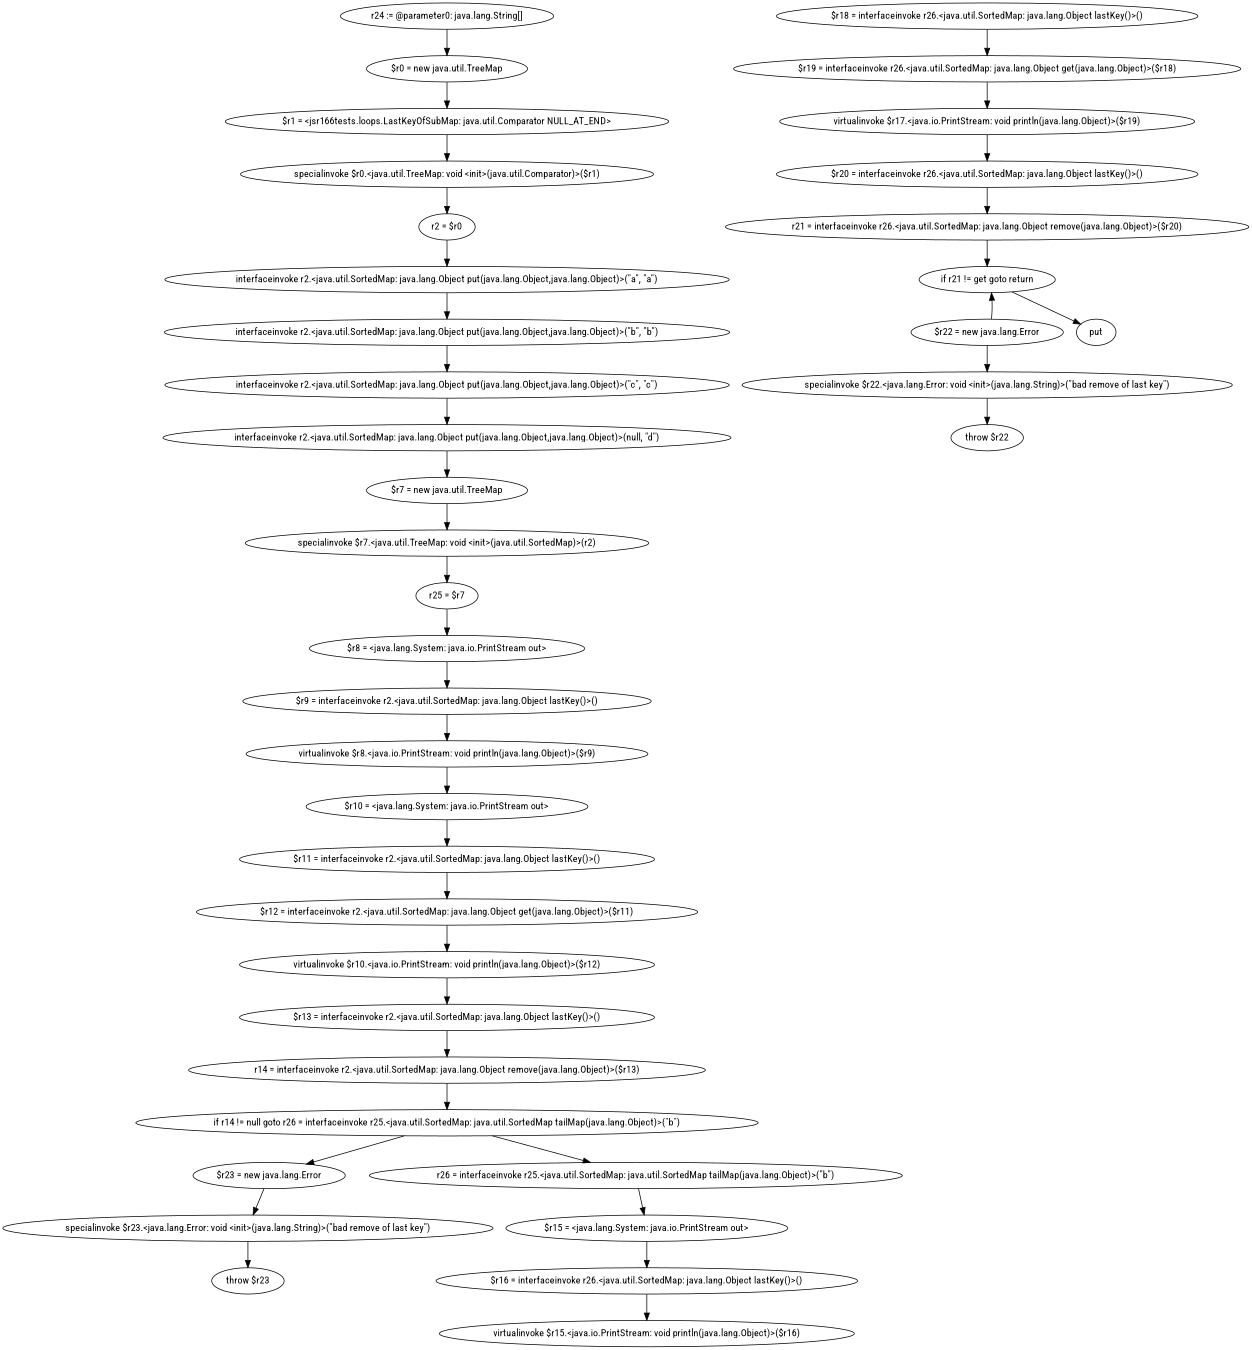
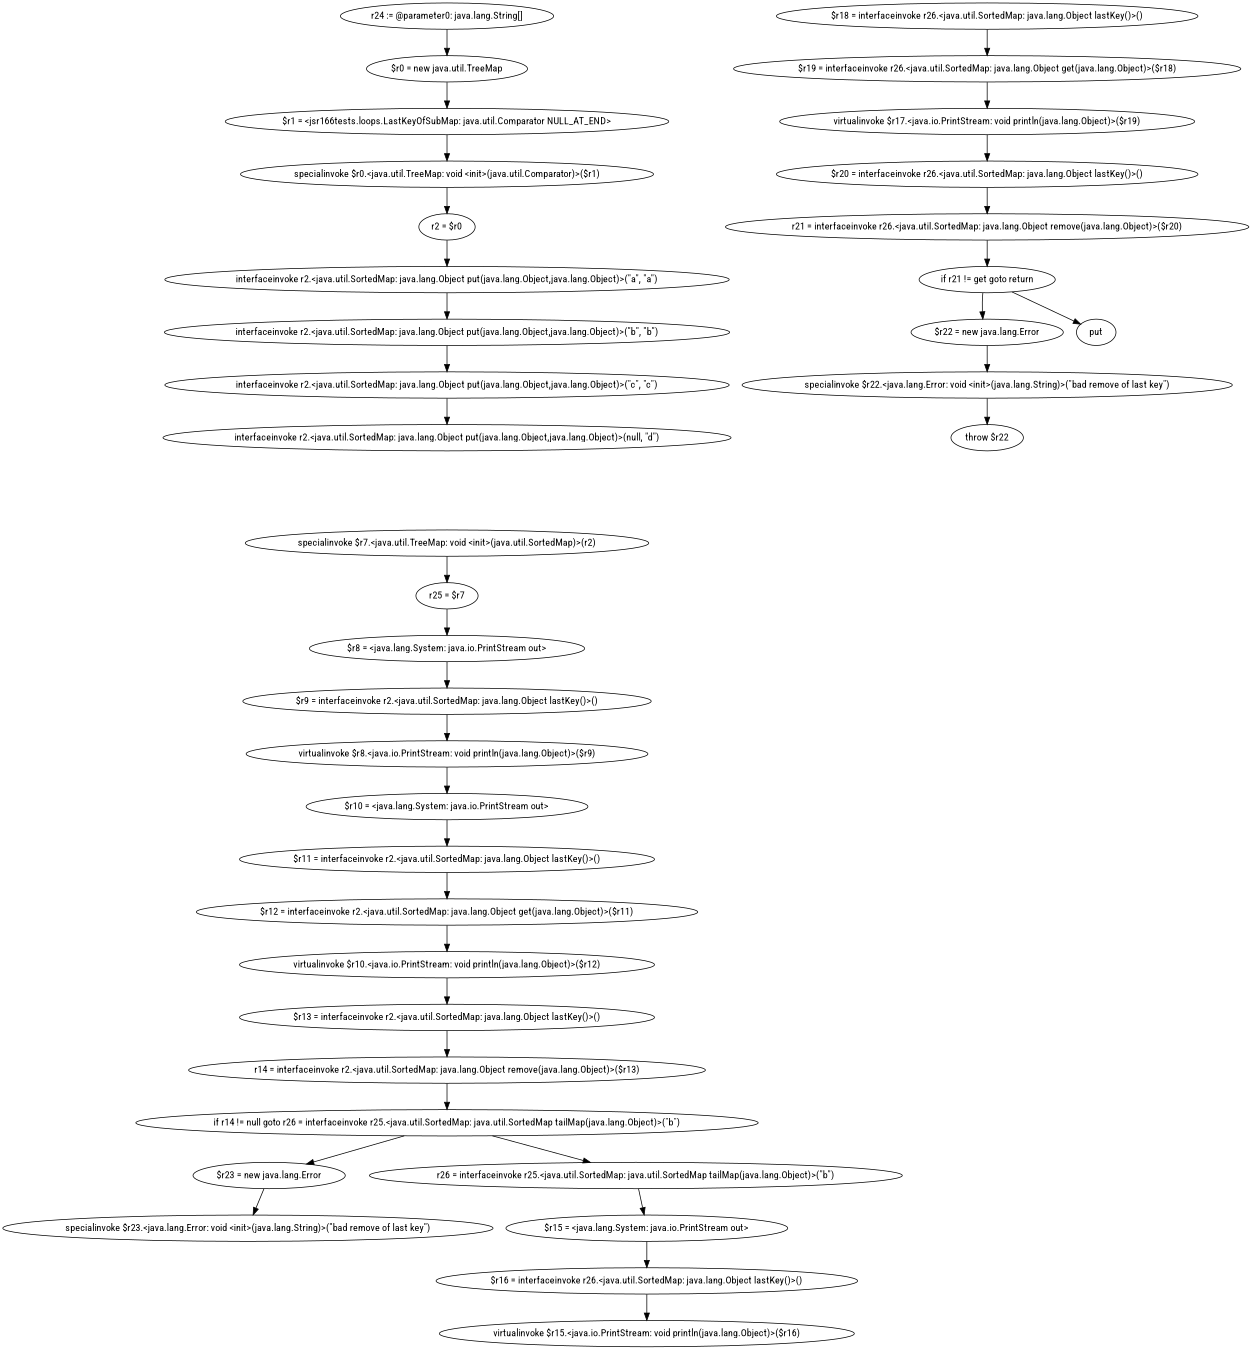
edge "$r22 = new java.lang.Error" -> "if r21 != get goto return": reversed
node "$r7 = new java.util.TreeMap": removed
node "throw $r23": removed
